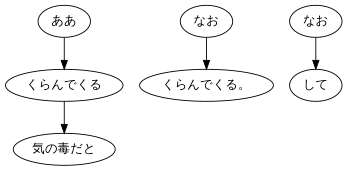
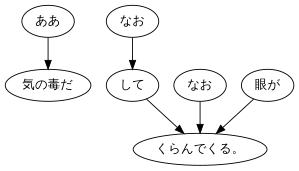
node "くらんでくる": label "くらんでくる" -> "気の毒だ"
node "眼が": added
edge "して" -> "くらんでくる。": added
node "気の毒だと": removed
